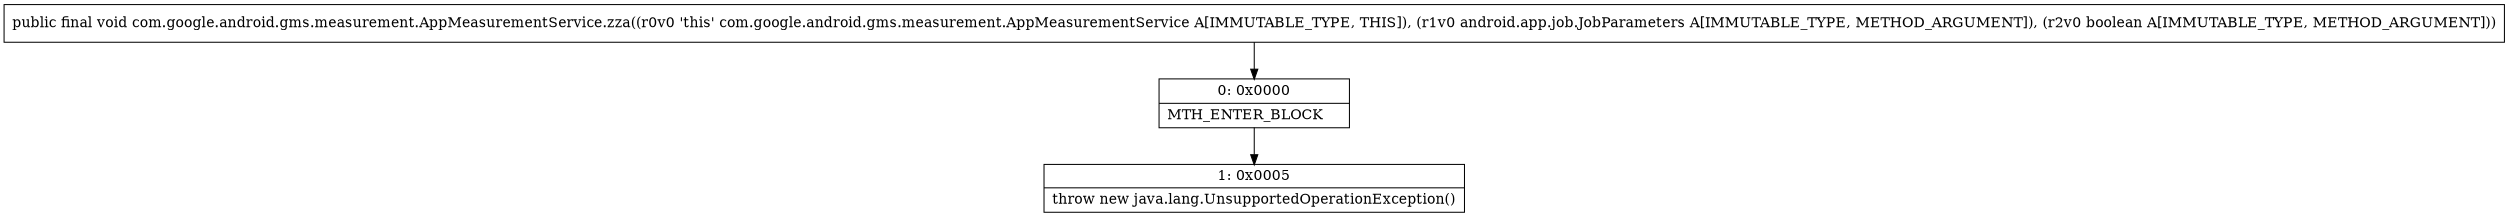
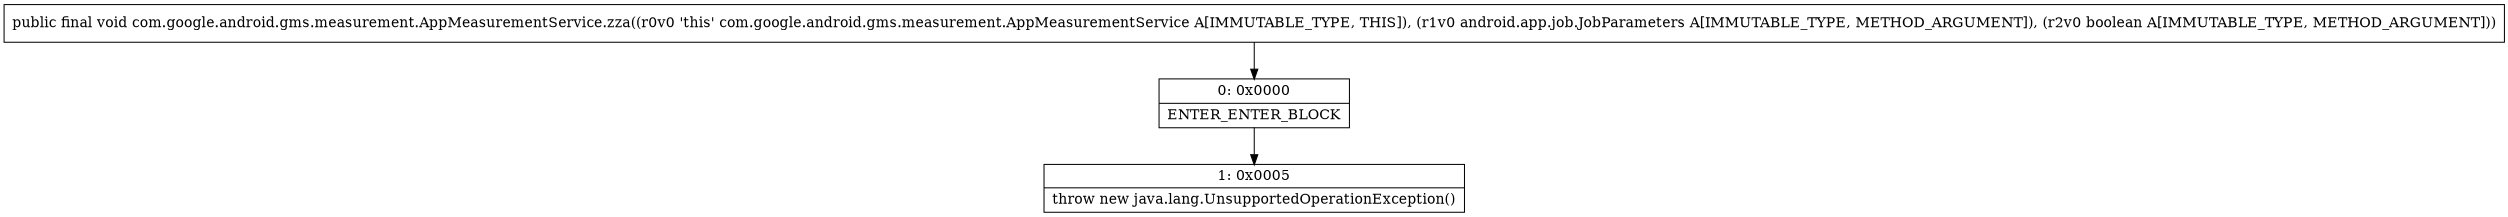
node "0: 0x0000": text "MTH_ENTER_BLOCK" -> "ENTER_ENTER_BLOCK"
